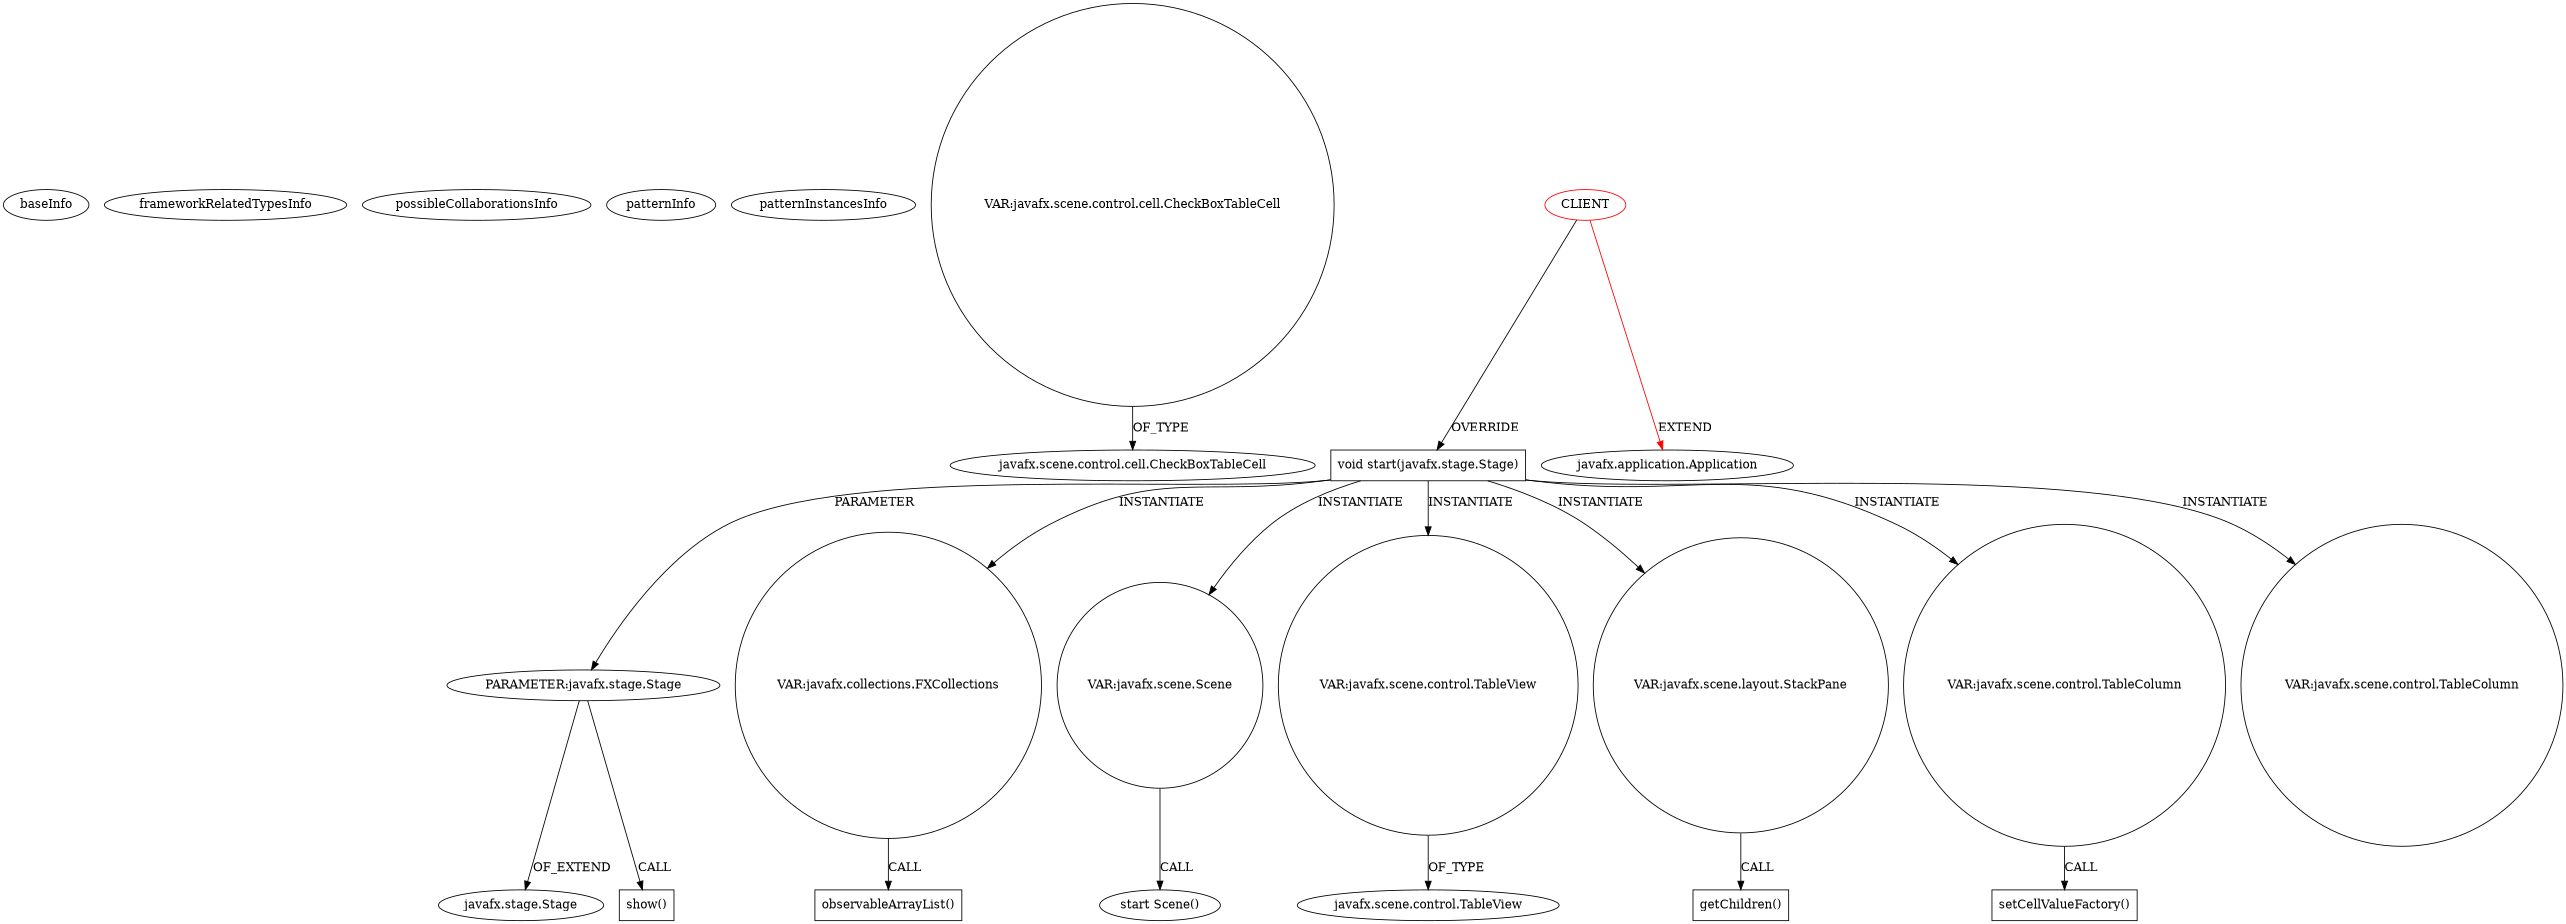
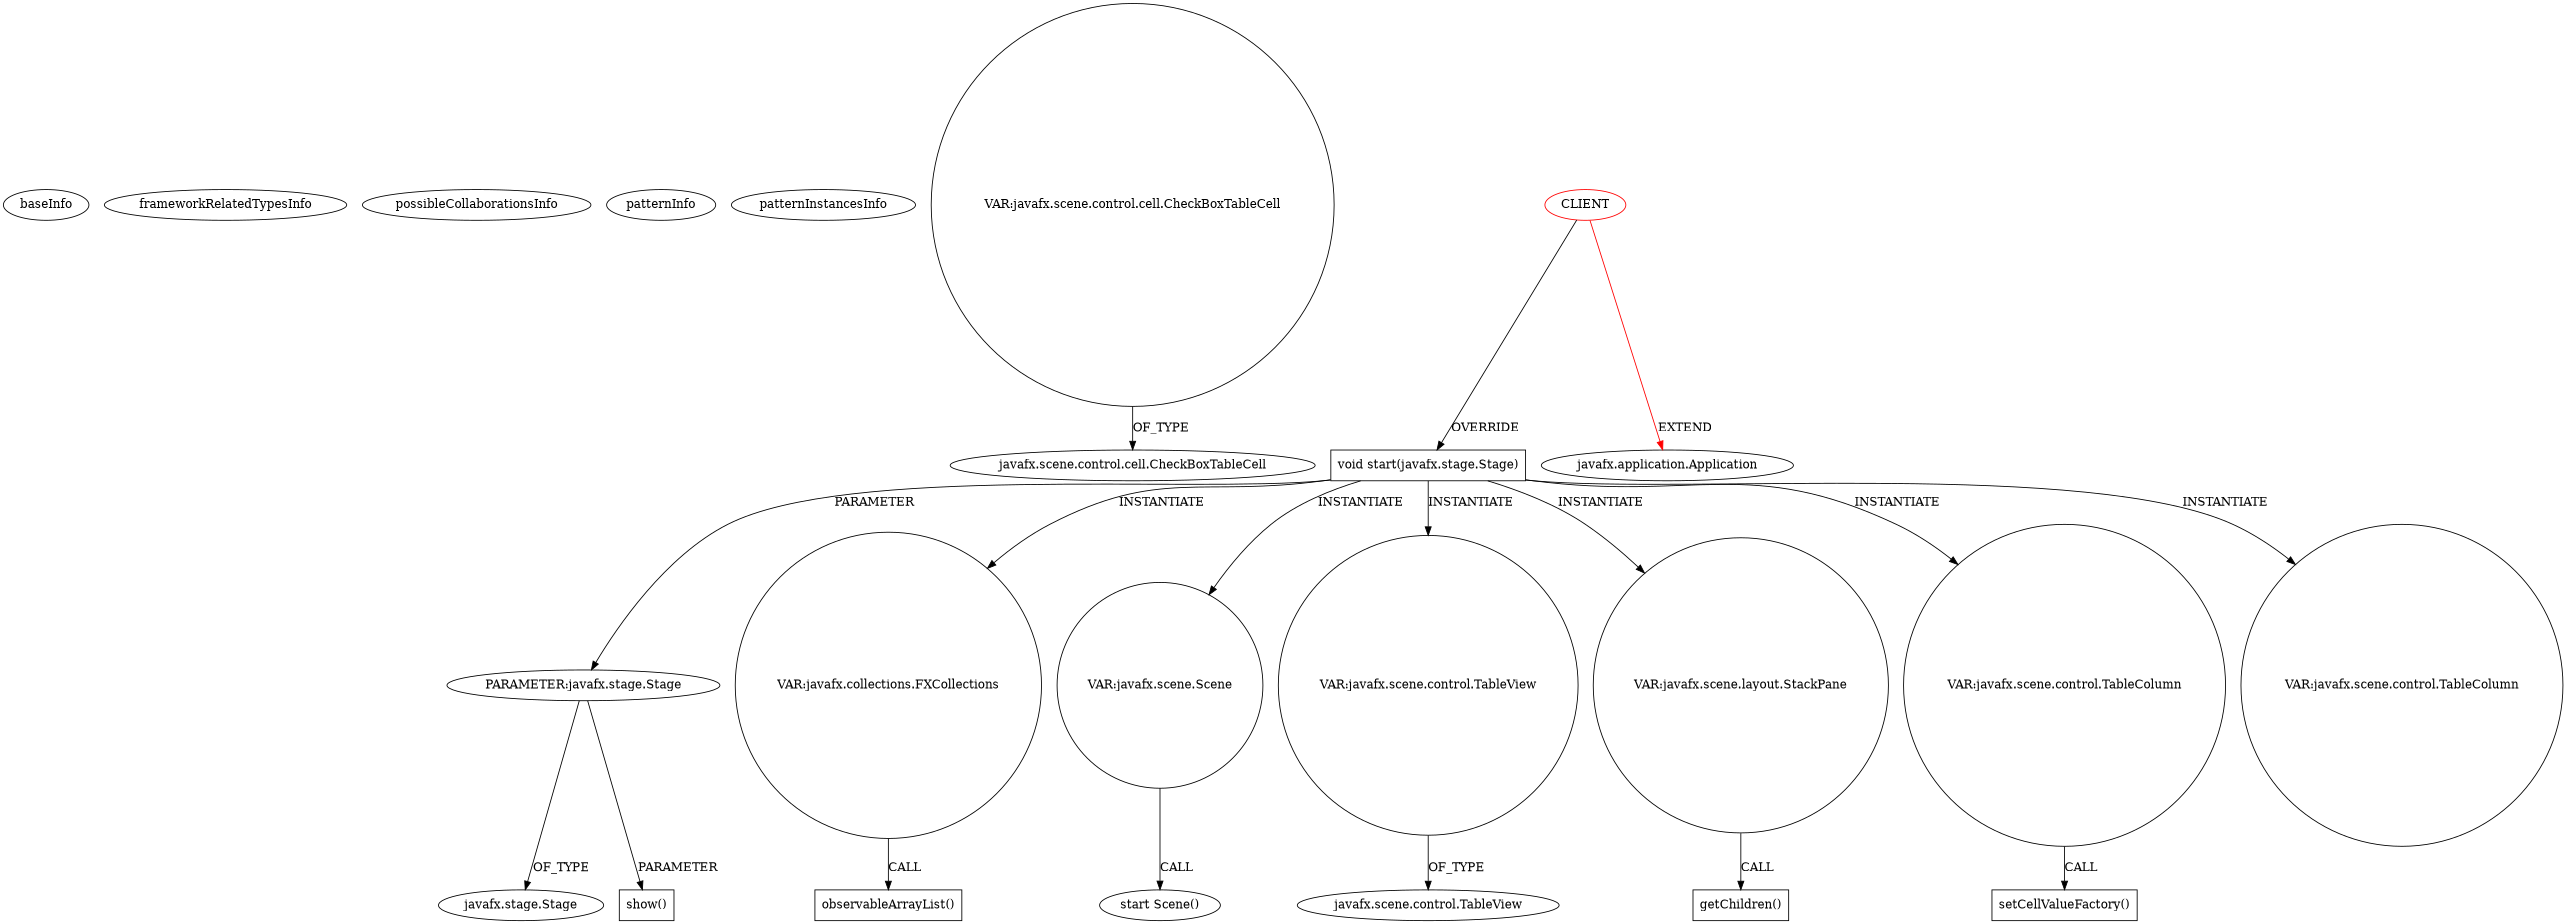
edge "PARAMETER:javafx.stage.Stage" -> "javafx.stage.Stage": label "OF_EXTEND" -> "OF_TYPE"
edge "PARAMETER:javafx.stage.Stage" -> "show()": label "CALL" -> "PARAMETER"
